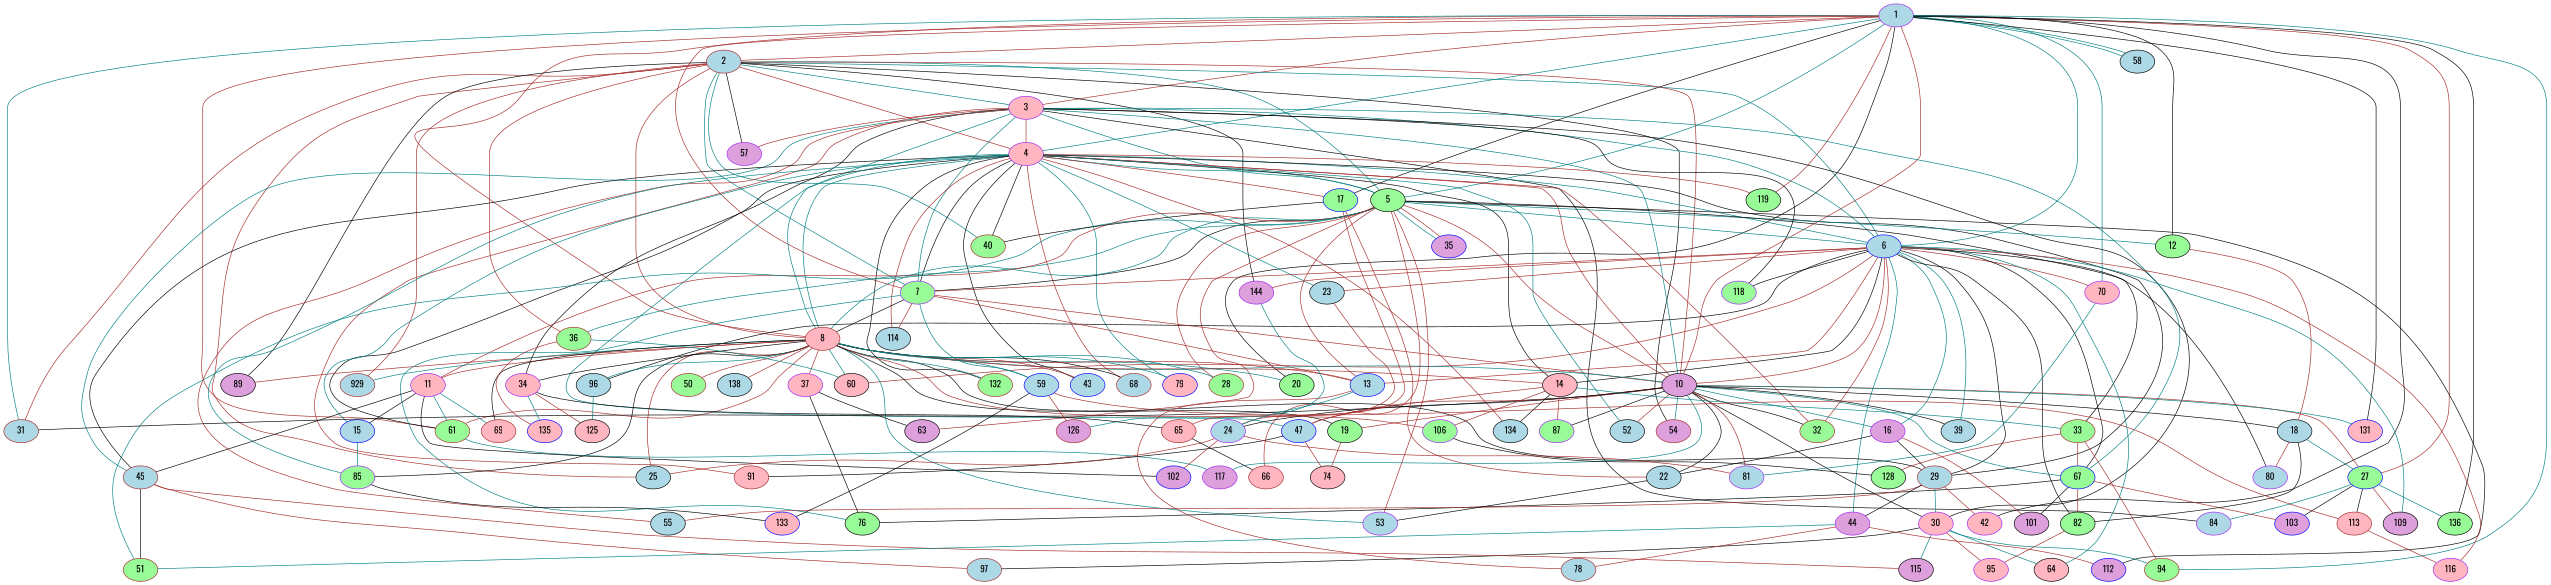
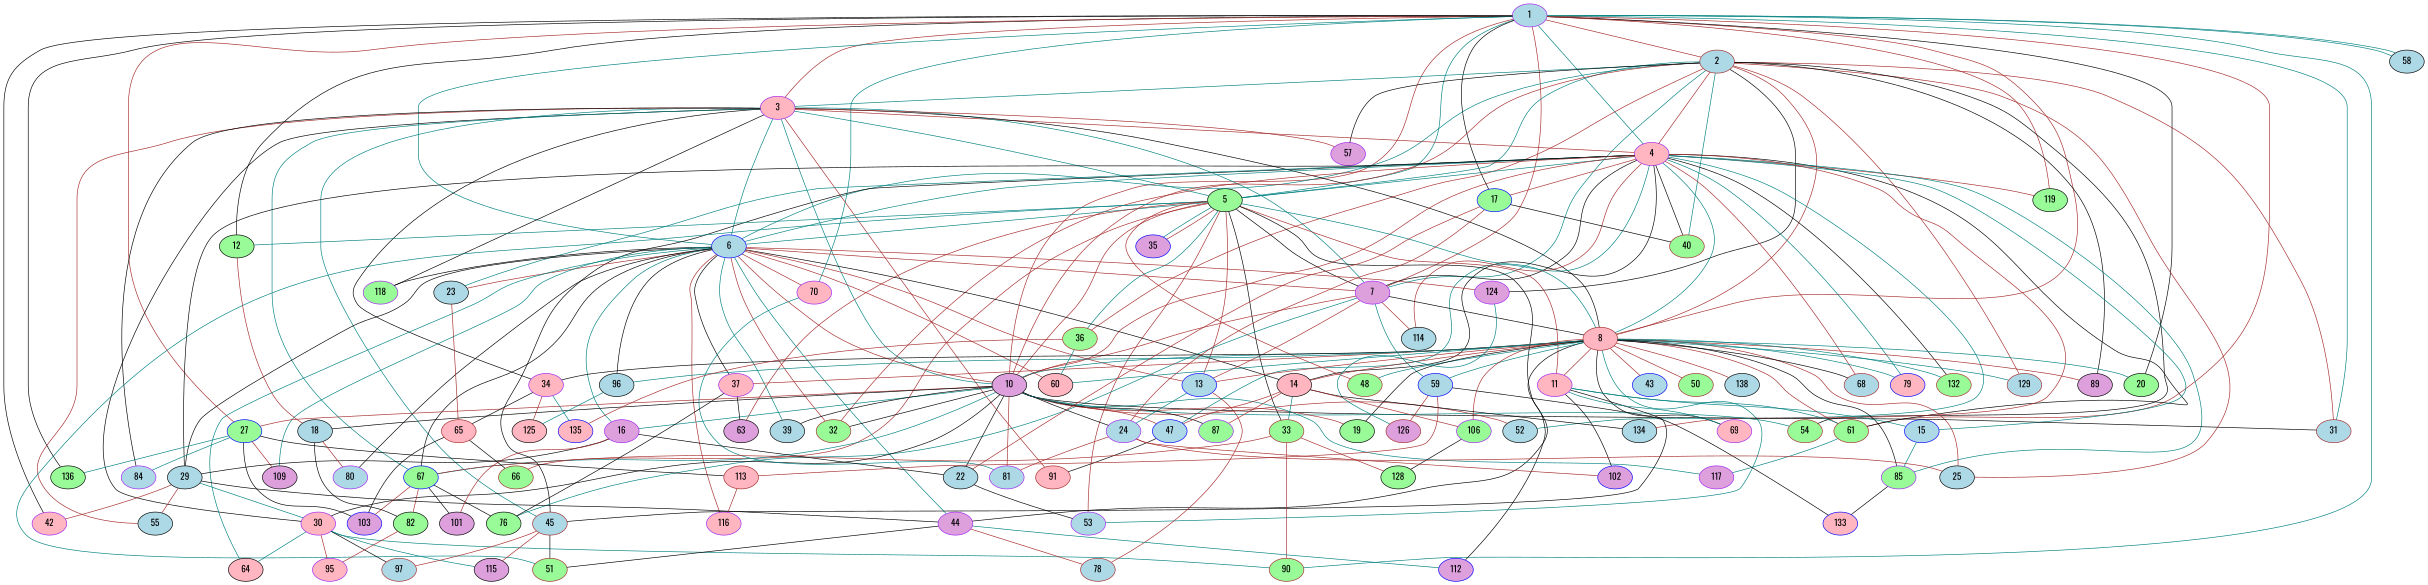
edge "3" -- "8": color teal -> black
edge "4" -- "43": removed
node "7": fillcolor palegreen -> plum
node "144": label "144" -> "124"
edge "6" -- "82": now "6" -- "37"
node "929": label "929" -> "129"
node "28": label "28" -> "48"
edge "8" -- "29": now "8" -- "44"
edge "11" -- "15": color black -> teal
node "69": color brown -> purple
node "54": fillcolor plum -> palegreen
node "131": removed
edge "18" -- "27": removed
edge "65" -- "103": added
node "66": fillcolor lightpink -> palegreen
node "74": removed
node "29": color brown -> black
edge "44" -- "112": color brown -> teal
edge "44" -- "51": color teal -> black
node "94": label "94" -> "90"
